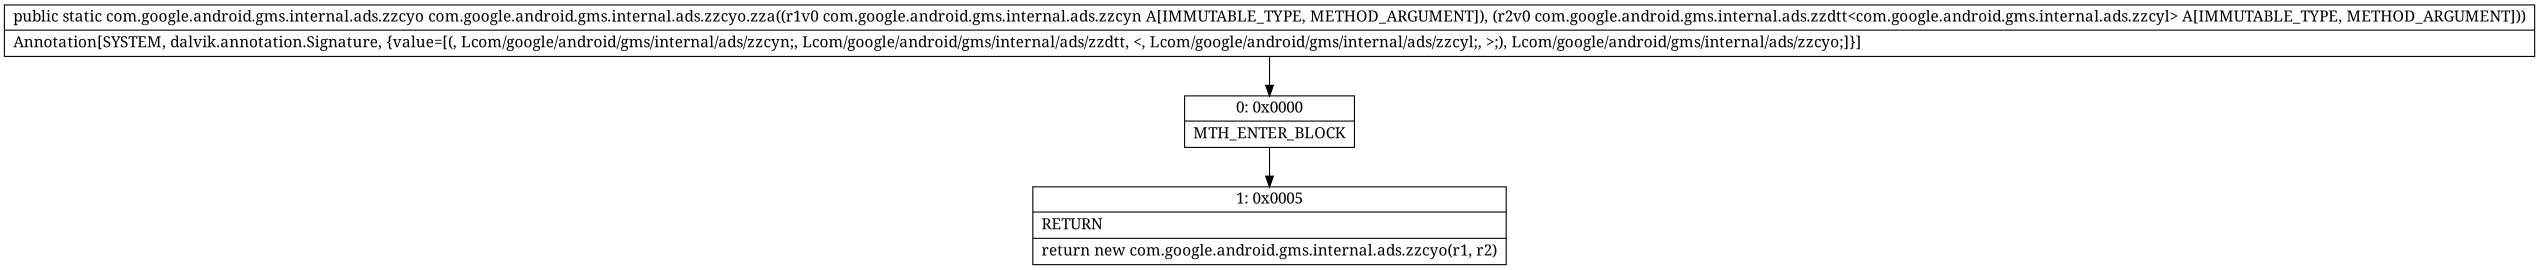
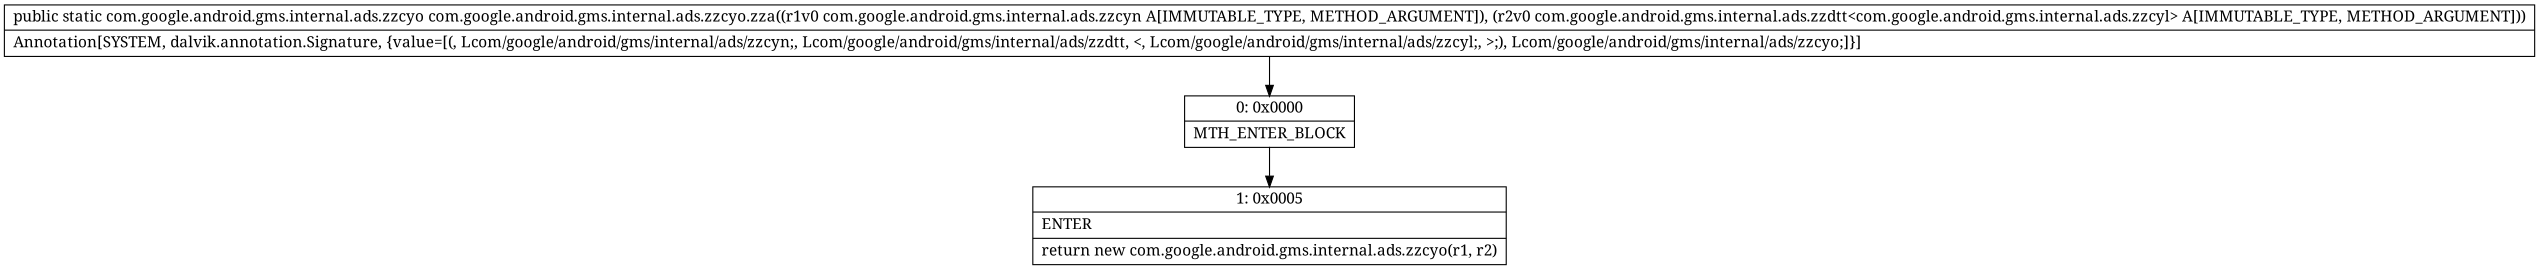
node "1: 0x0005": text "RETURN" -> "ENTER"
